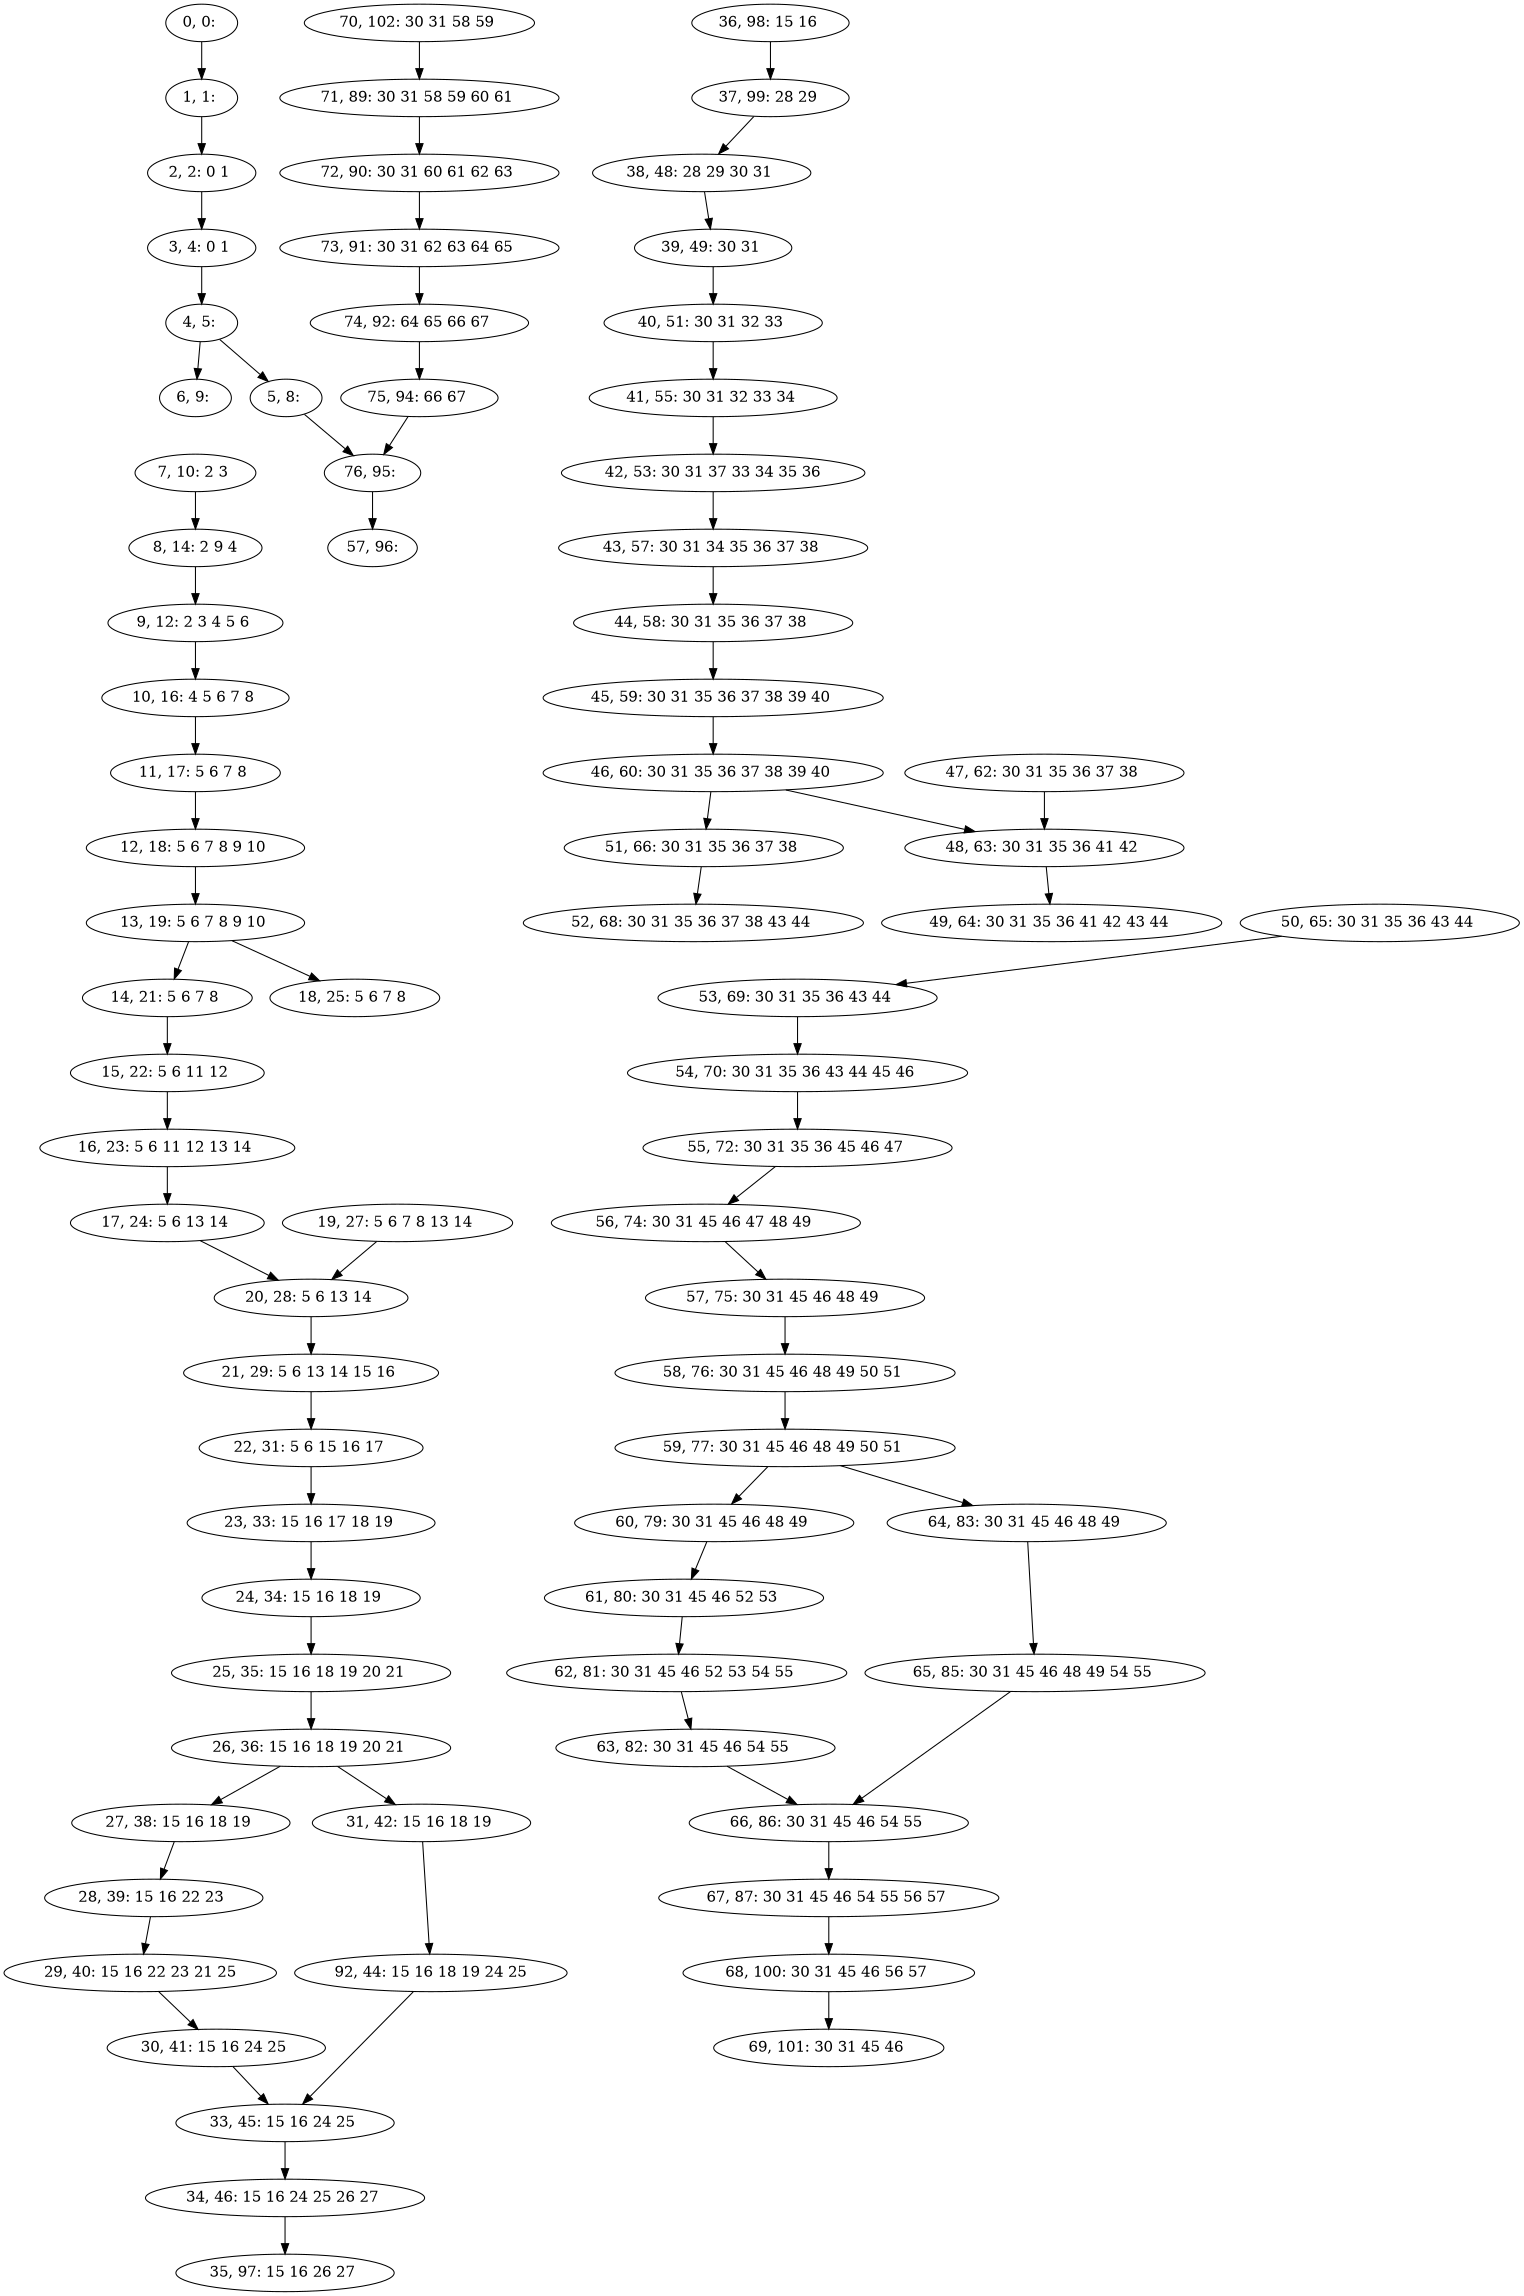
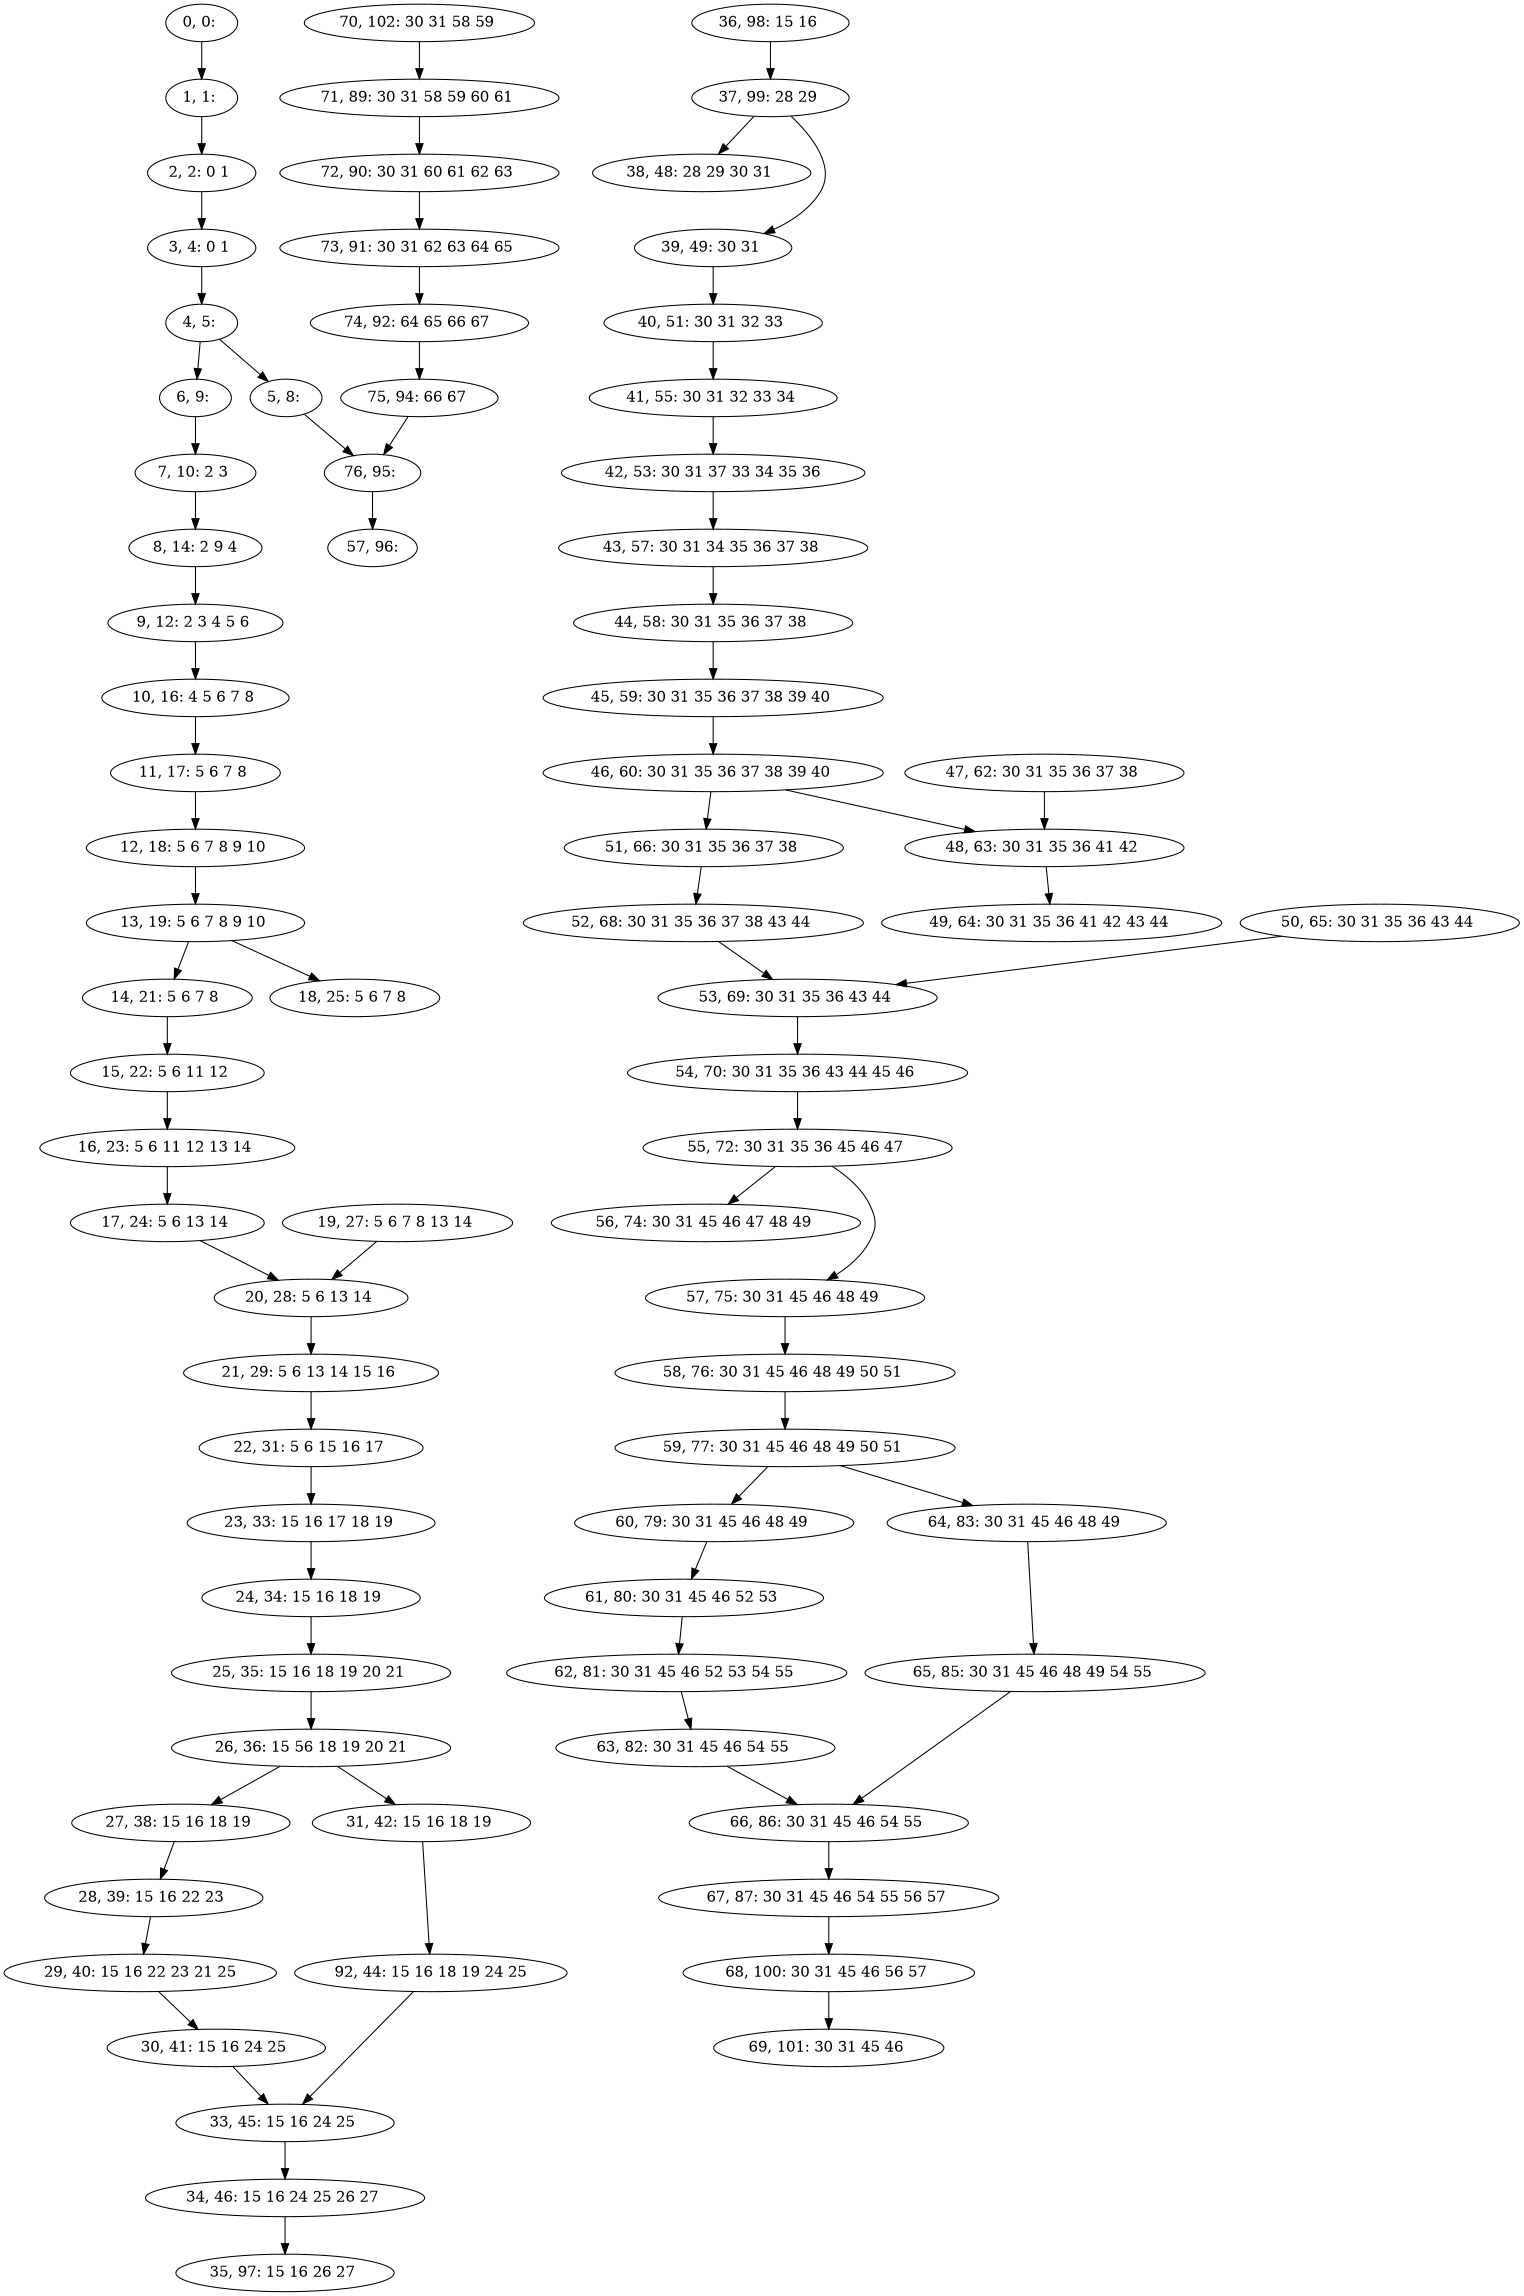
edge "38, 48: 28 29 30 31" -> "39, 49: 30 31": now "37, 99: 28 29" -> "39, 49: 30 31"
edge "6, 9:" -> "7, 10: 2 3": added
edge "52, 68: 30 31 35 36 37 38 43 44" -> "53, 69: 30 31 35 36 43 44": added
edge "56, 74: 30 31 45 46 47 48 49" -> "57, 75: 30 31 45 46 48 49": now "55, 72: 30 31 35 36 45 46 47" -> "57, 75: 30 31 45 46 48 49"
node "26, 36: 15 16 18 19 20 21": label "26, 36: 15 16 18 19 20 21" -> "26, 36: 15 56 18 19 20 21"
